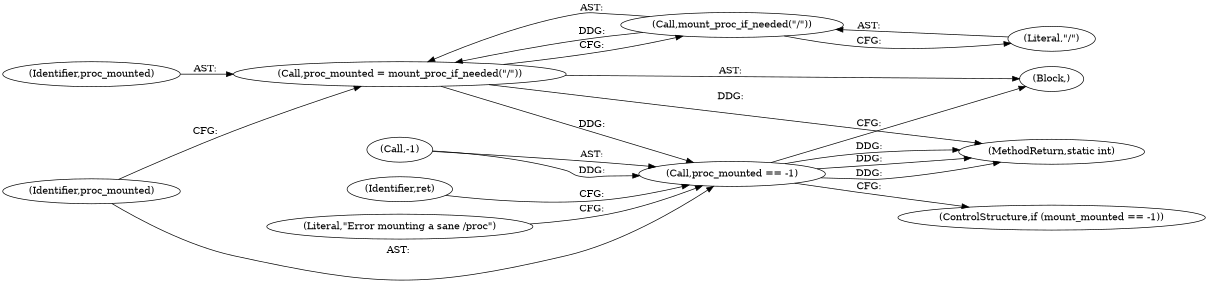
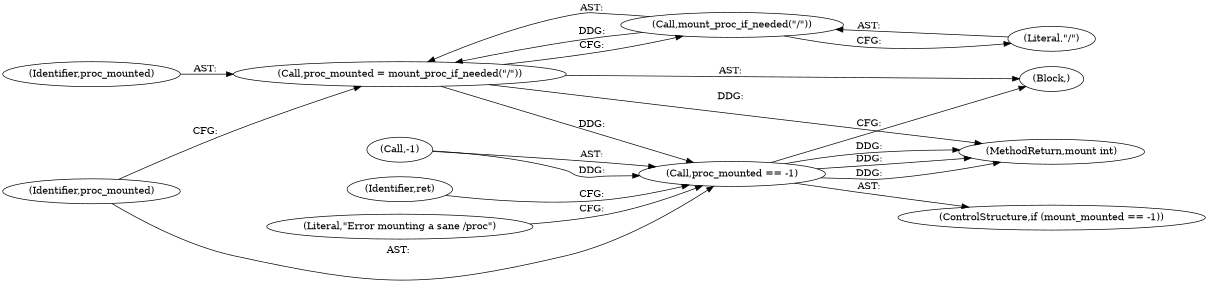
node "(MethodReturn,static int)": label "(MethodReturn,static int)" -> "(MethodReturn,mount int)"
edge "(Call,proc_mounted == -1)" -> "(ControlStructure,if (mount_mounted == -1))": label "CFG: " -> "AST: "
